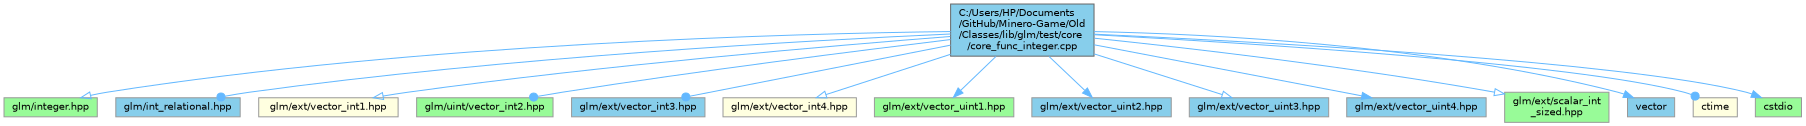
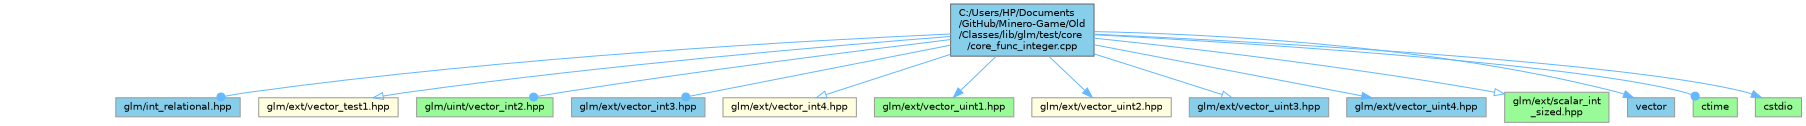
node "glm/integer.hpp": removed
node "glm/ext/vector_int1.hpp": label "glm/ext/vector_int1.hpp" -> "glm/ext/vector_test1.hpp"
node "glm/ext/vector_uint2.hpp": fillcolor skyblue -> lightyellow
node "ctime": fillcolor lightyellow -> palegreen
